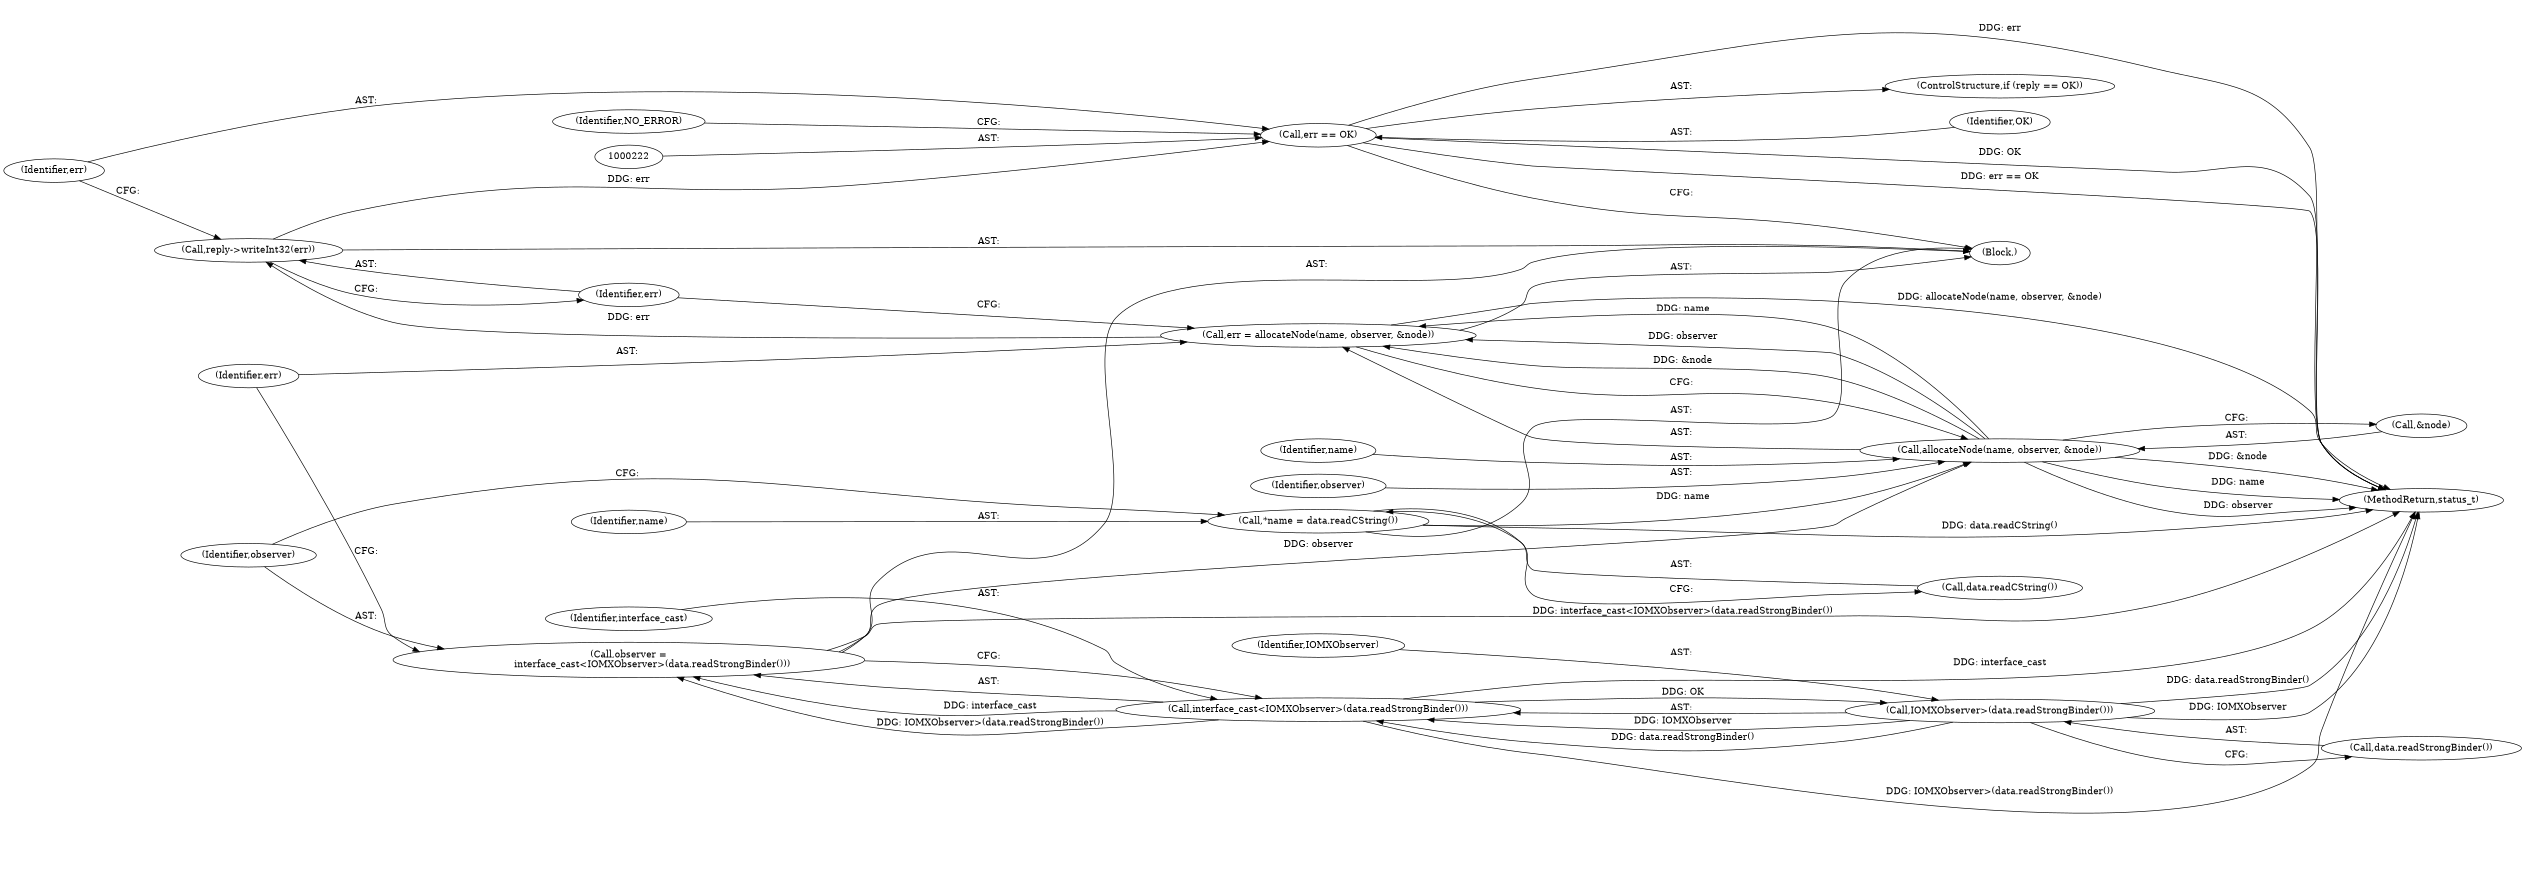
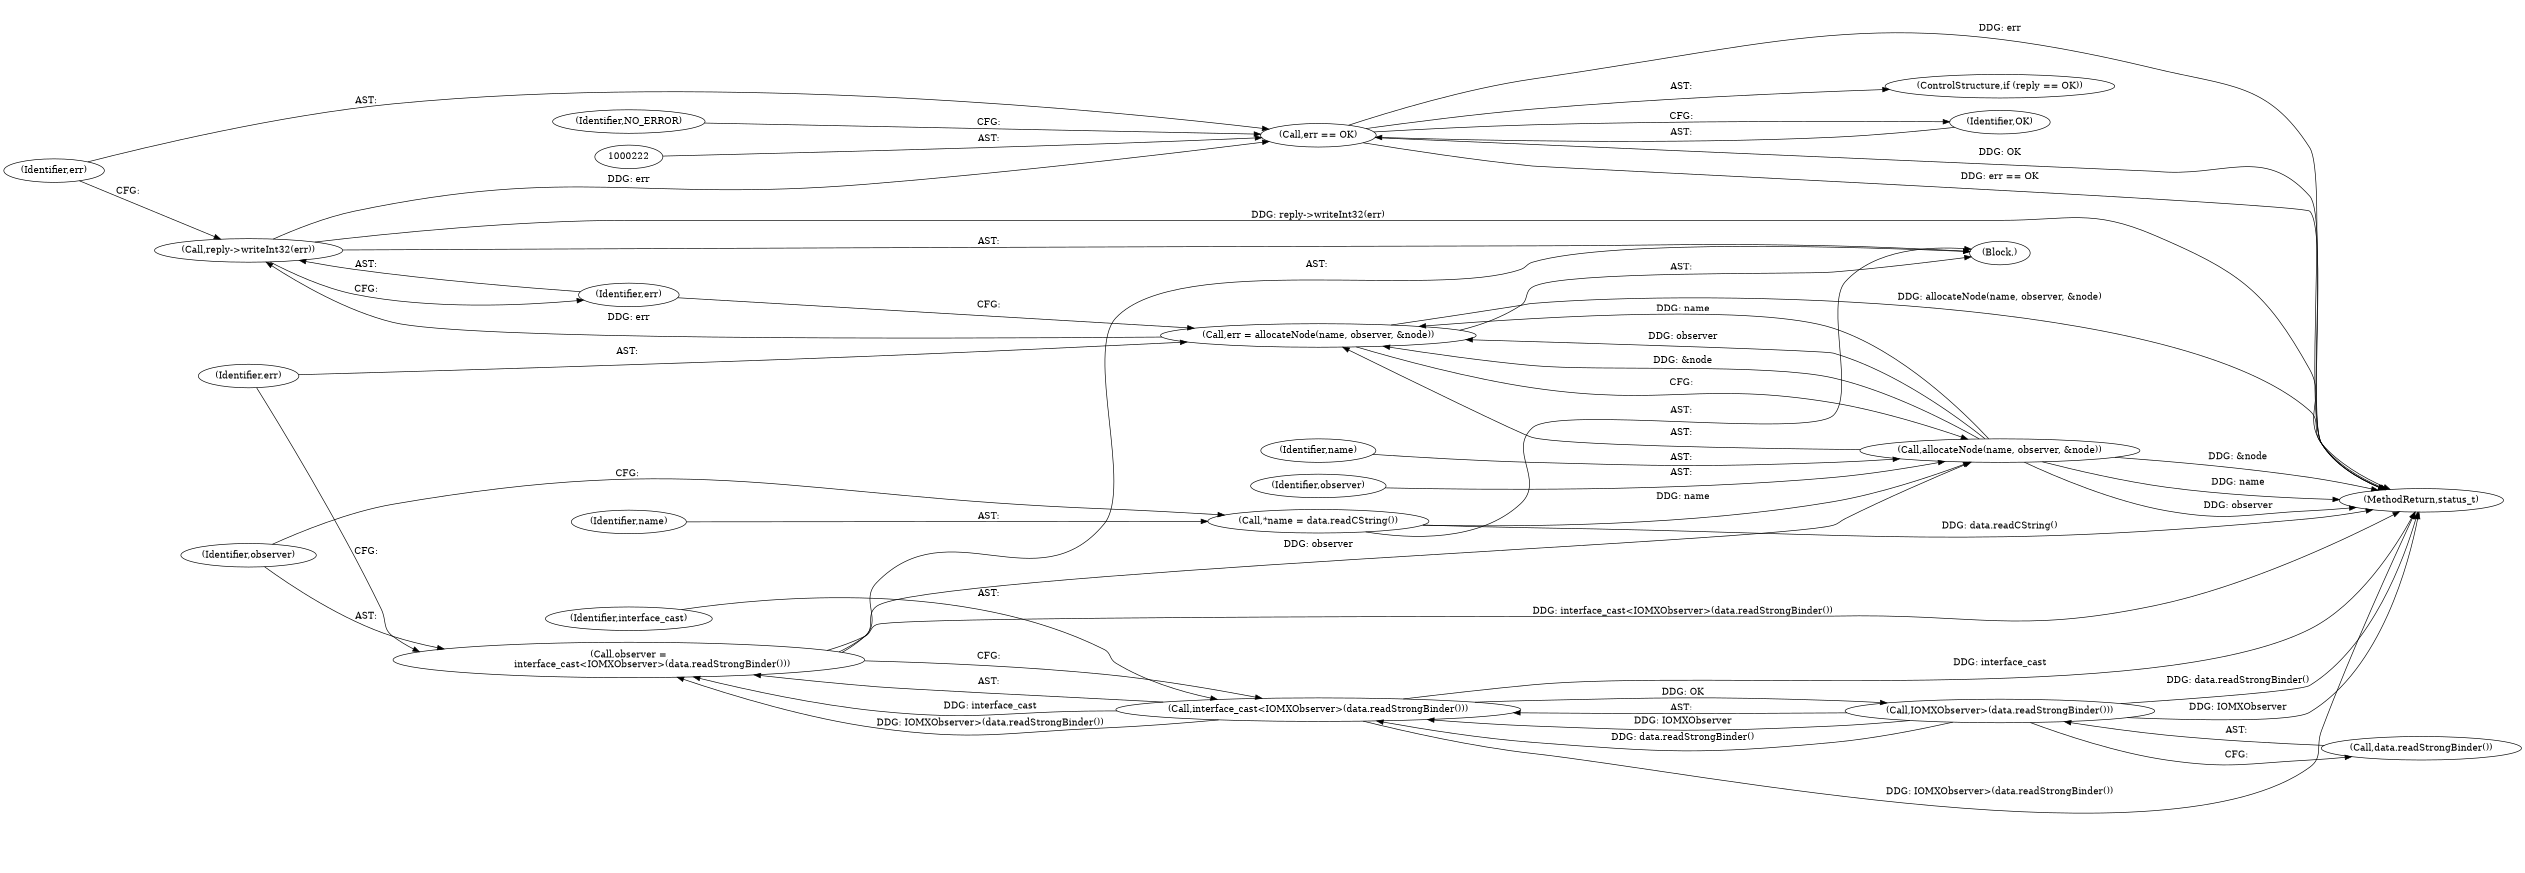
edge "(Call,err == OK)" -> "(Block,)": now "(Call,err == OK)" -> "(Identifier,OK)"
edge "(Call,reply->writeInt32(err))" -> "(MethodReturn,status_t)": added, label "DDG: reply->writeInt32(err)"
node "(Call,&node)": removed
node "(Call,data.readCString())": removed
node "(Identifier,IOMXObserver)": removed
